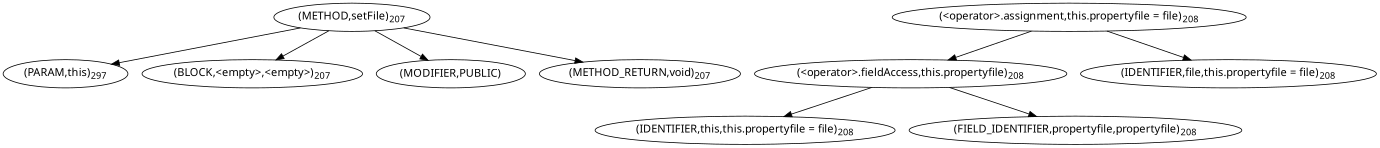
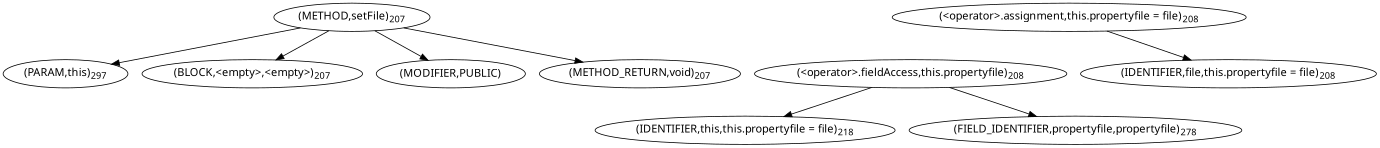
edge "(<operator>.assignment,this.propertyfile = file)" -> "(<operator>.fieldAccess,this.propertyfile)": removed
node "(IDENTIFIER,this,this.propertyfile = file)": text "208" -> "218"
node "(FIELD_IDENTIFIER,propertyfile,propertyfile)": text "208" -> "278"
